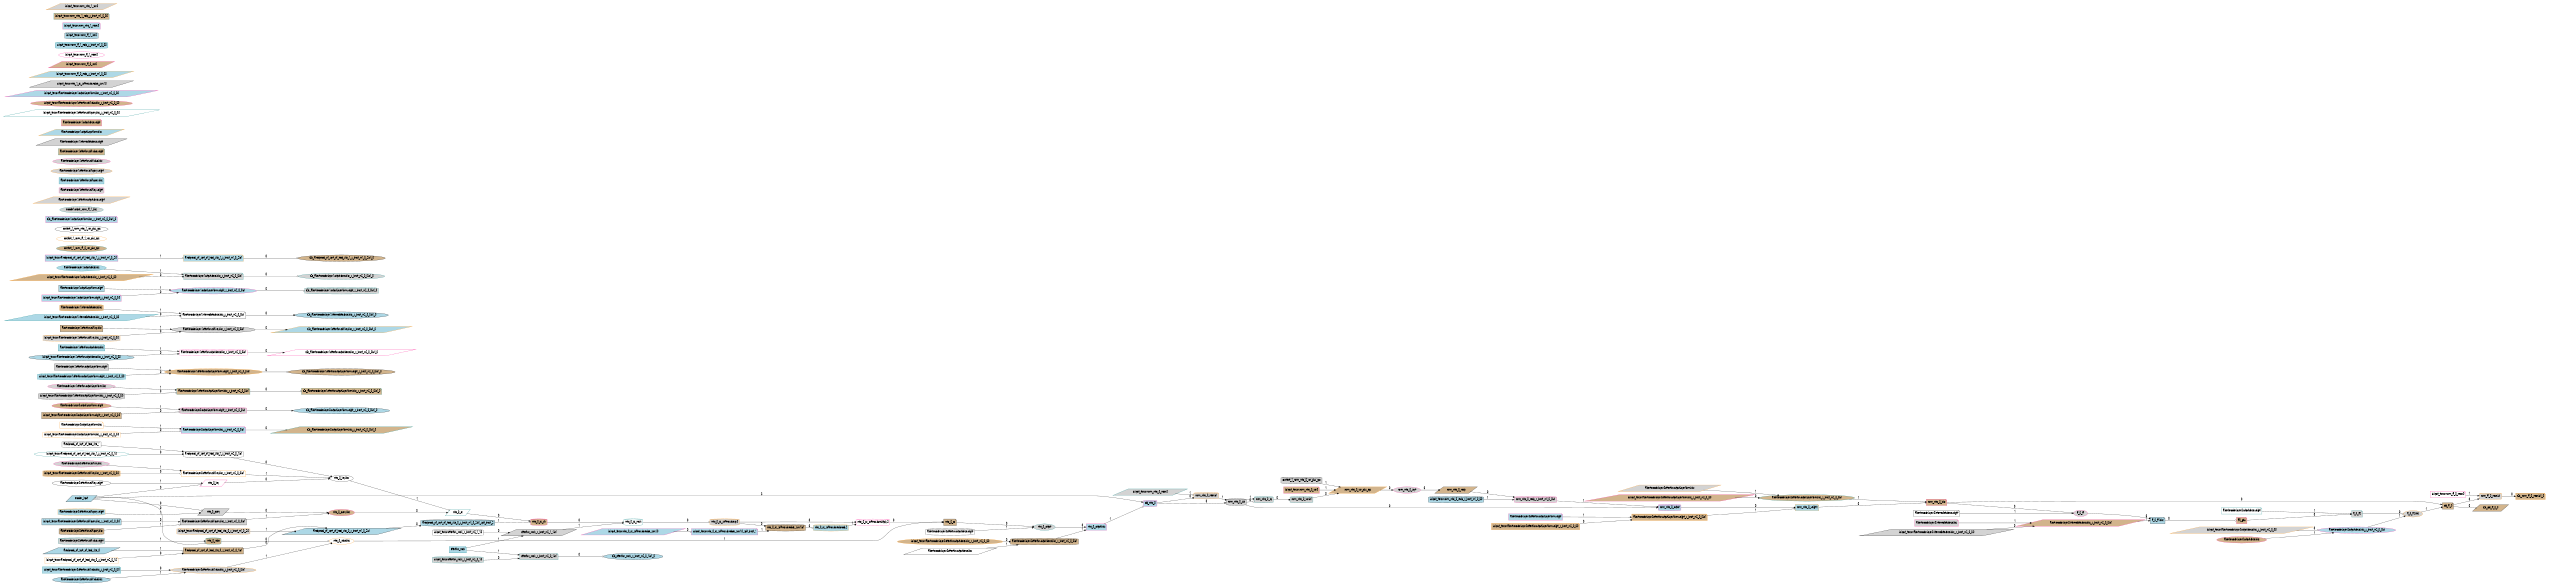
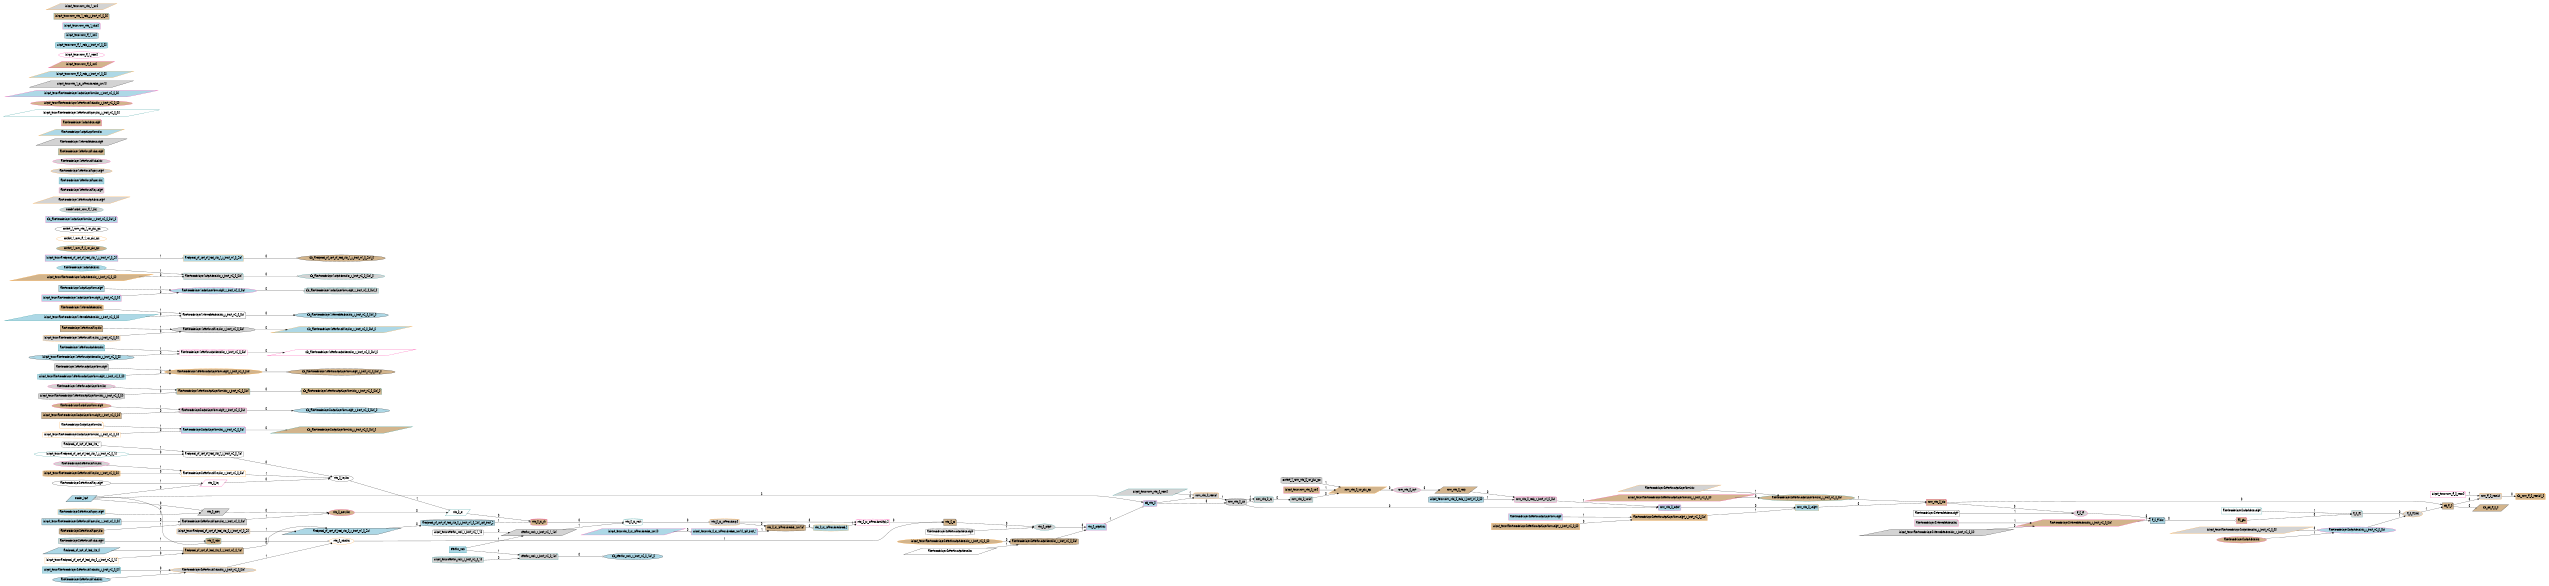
node "lc.input_tensor.norm_mha_1_mean.0": label "lc.input_tensor.norm_mha_1_mean.0" -> "lc.input_tensor.norm_mha_1_value.0"
